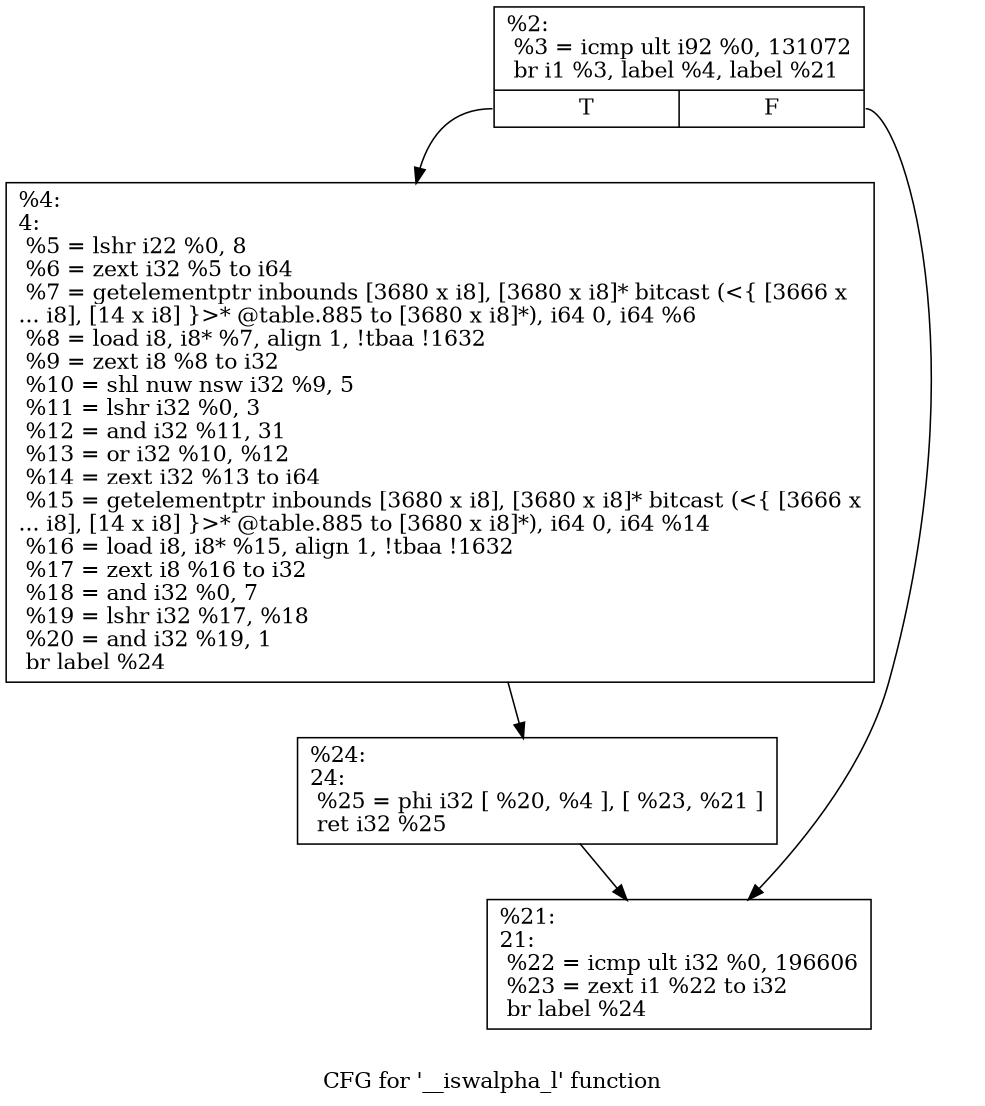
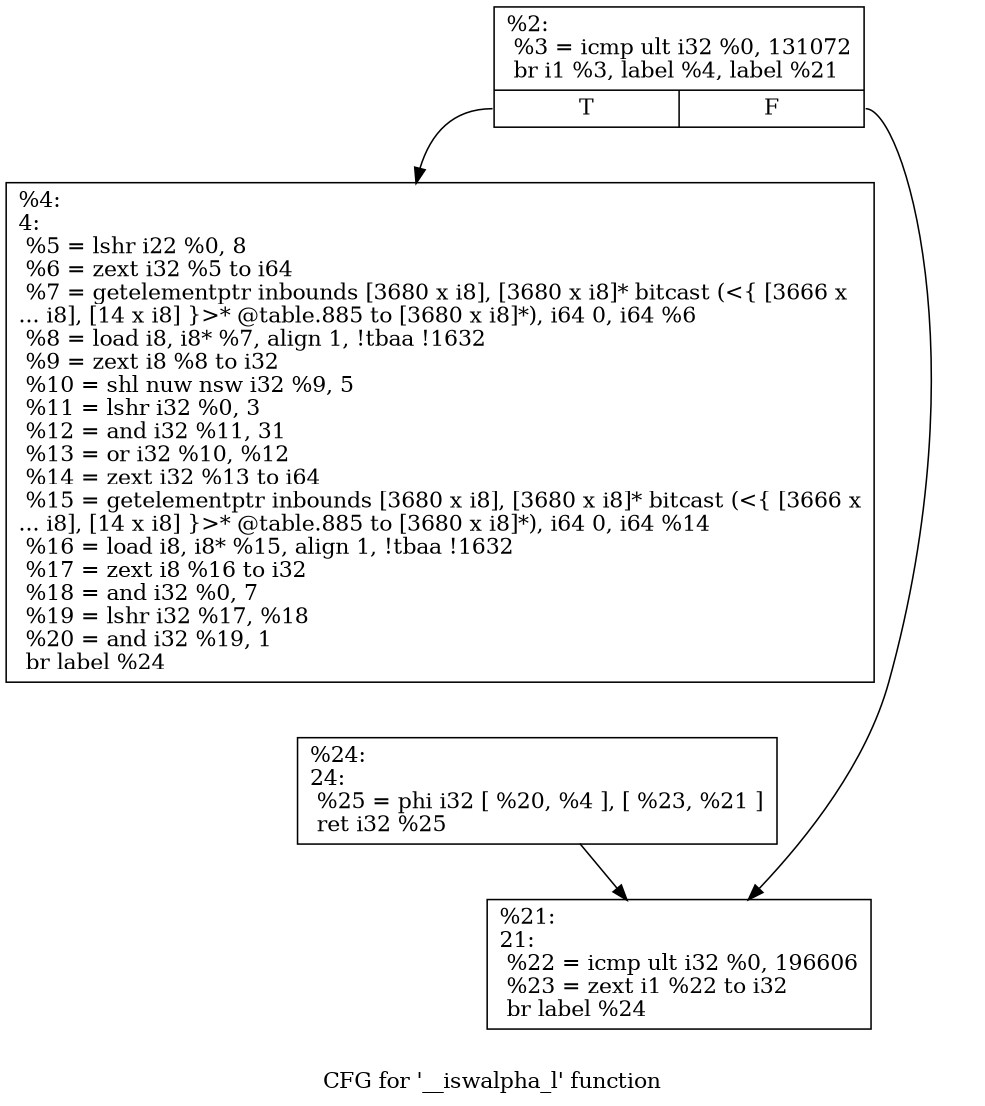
node "%2:": text "%3 = icmp ult i92 %0, 131072" -> "%3 = icmp ult i32 %0, 131072"
edge "%4:" -> "%24:": removed
